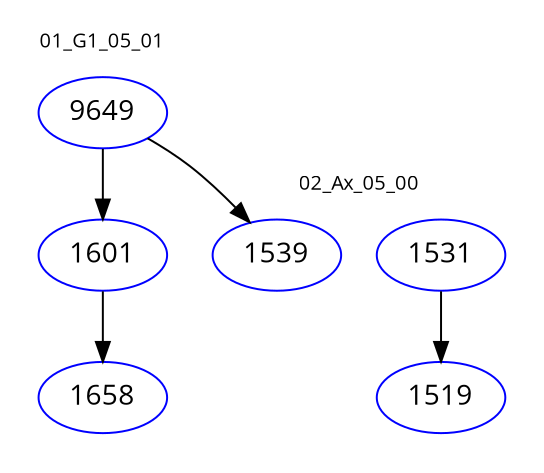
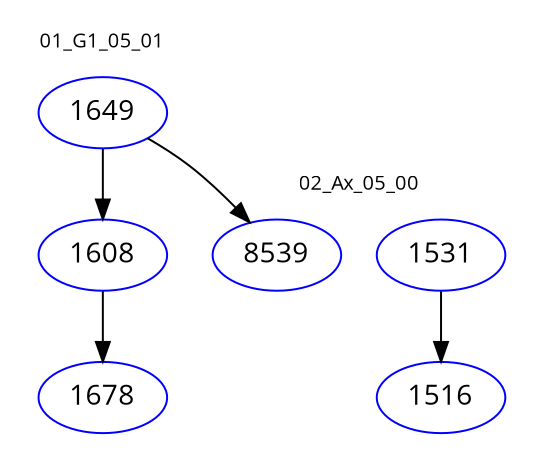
node "9649": label "9649" -> "1649"
node "1601": label "1601" -> "1608"
node "1539": label "1539" -> "8539"
node "1658": label "1658" -> "1678"
node "1519": label "1519" -> "1516"
